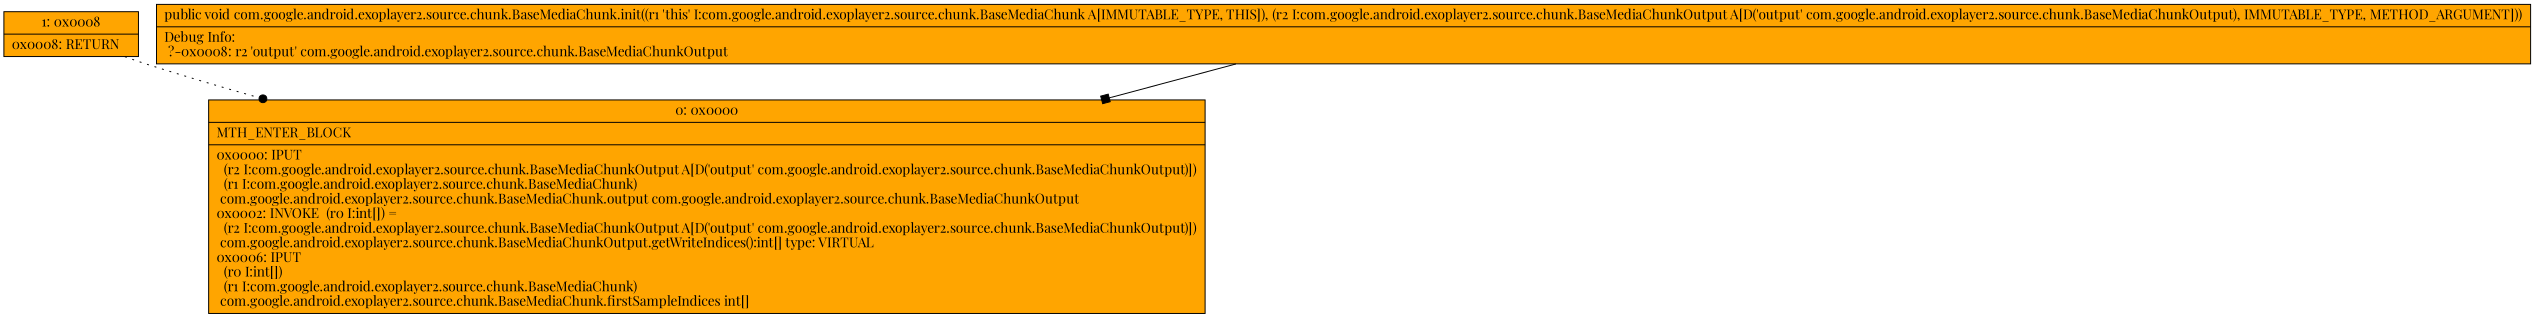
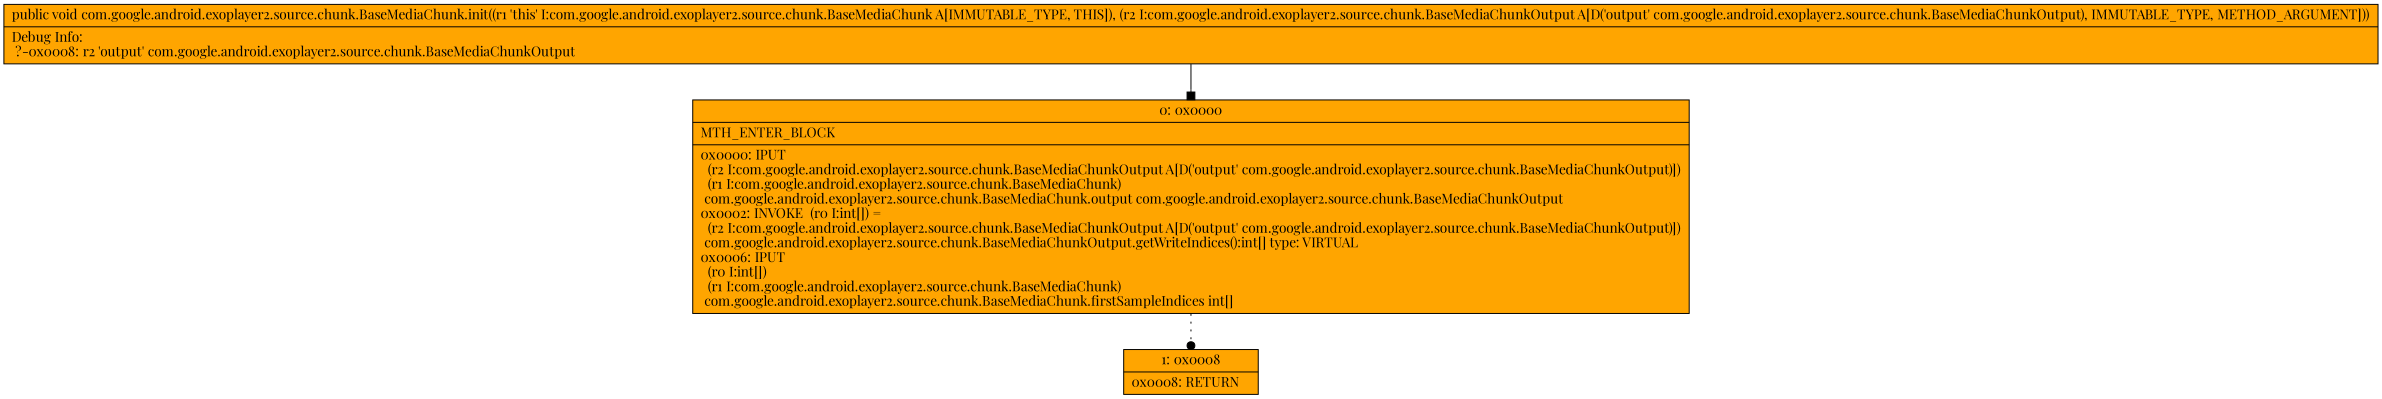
edge "1: 0x0008" -> "0: 0x0000": reversed
